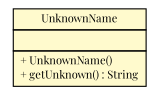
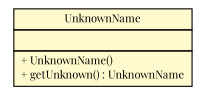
node "UnknownName": text "+ getUnknown() : String" -> "+ getUnknown() : UnknownName"
